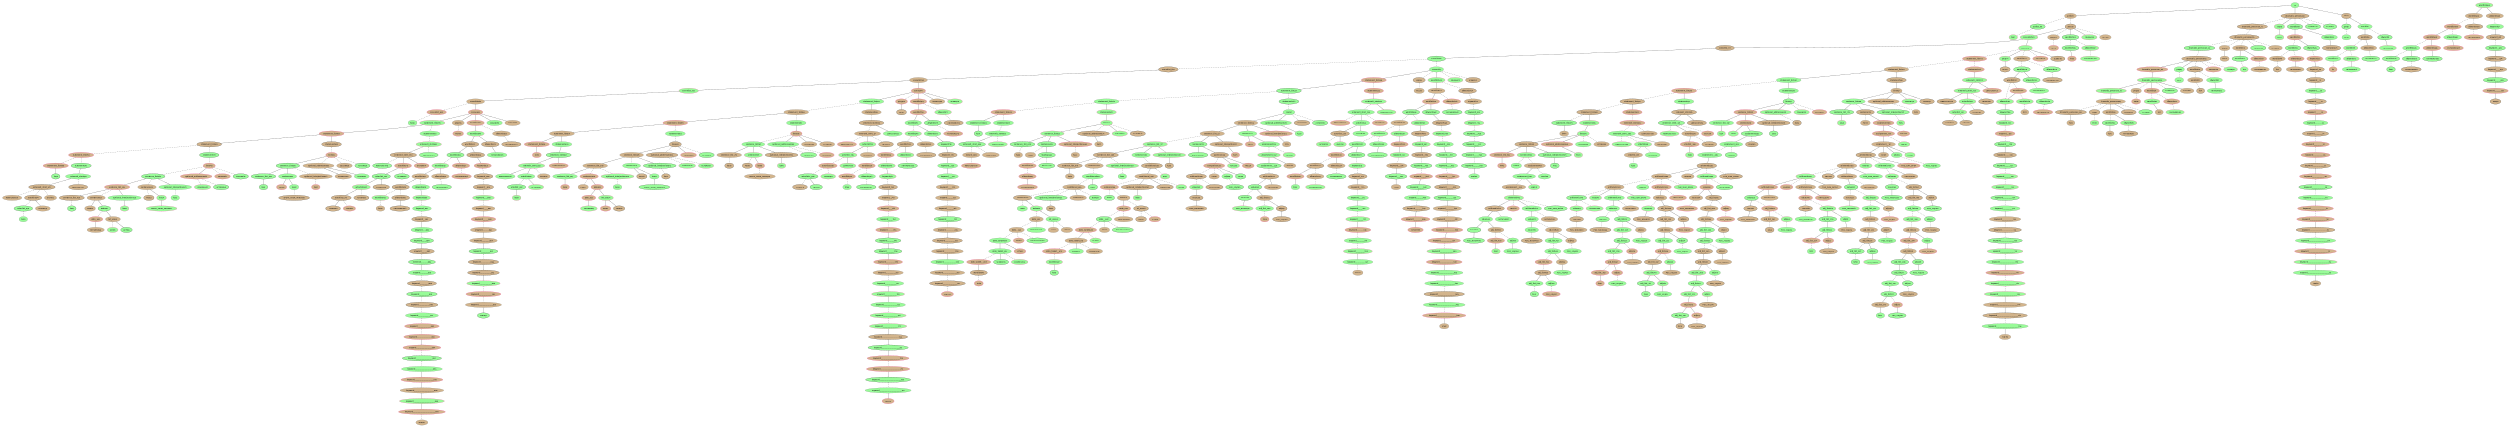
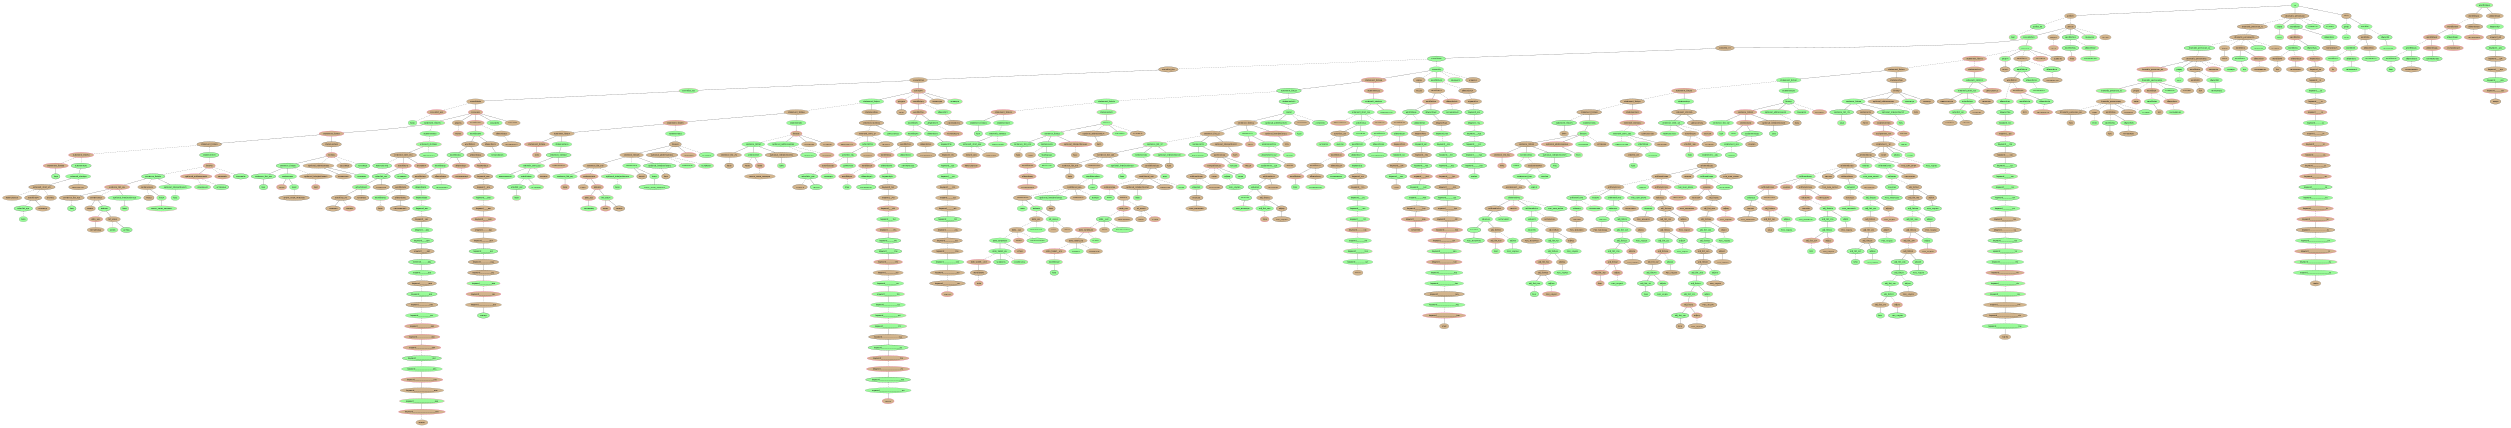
edge "wordlist124" -- "allwords125": now "wordlist124" -- "allwords149"
